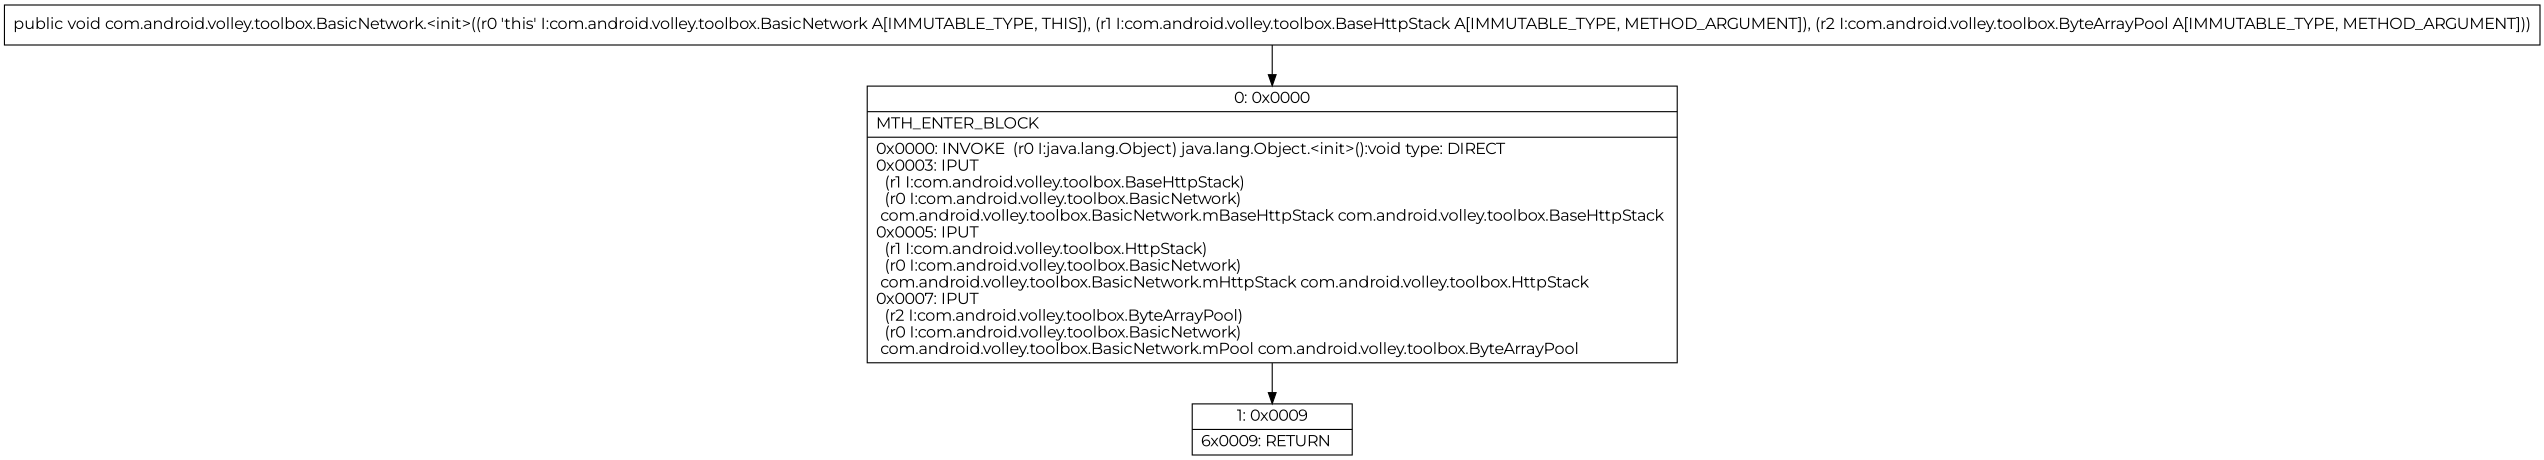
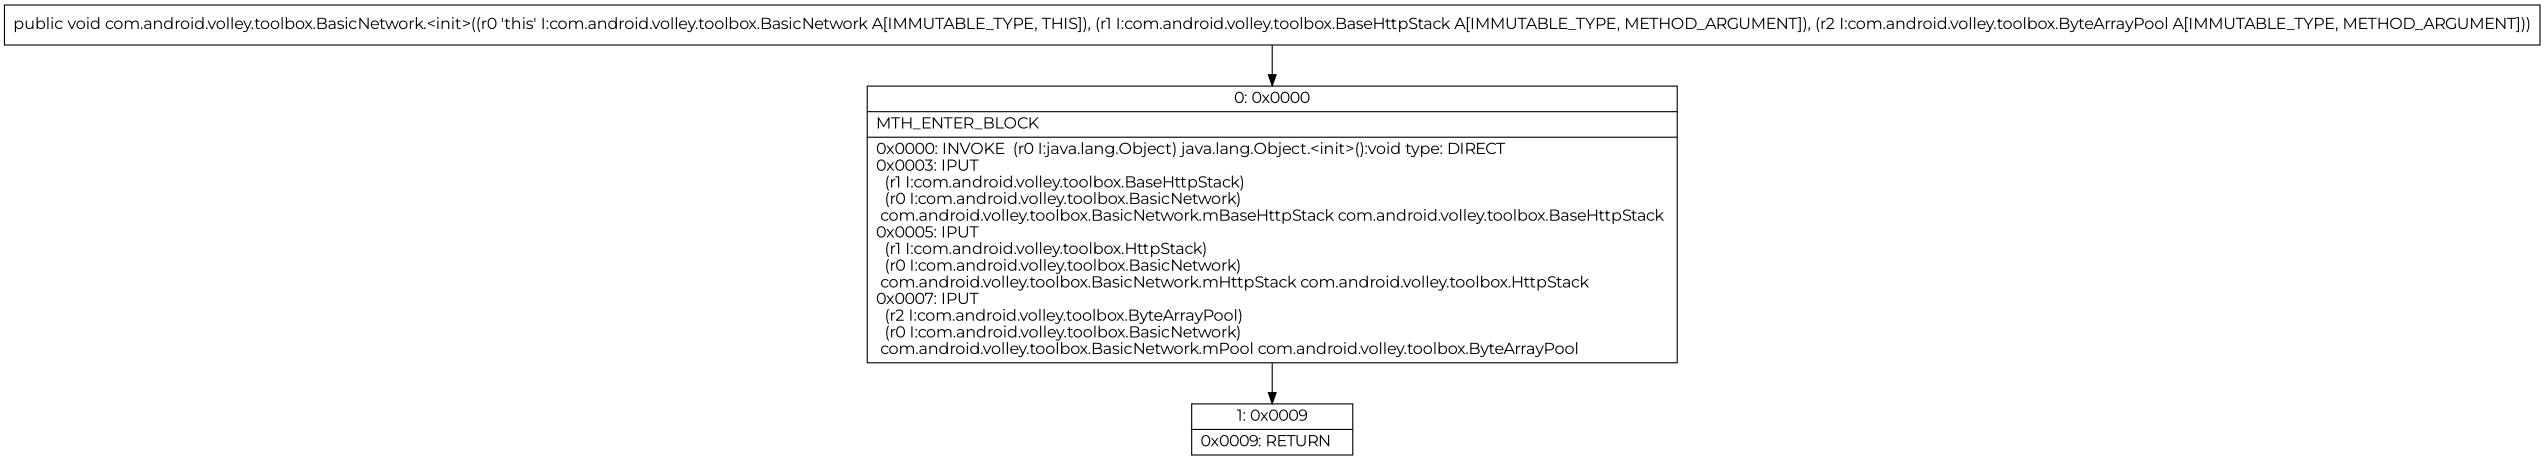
node "1: 0x0009": text "6x0009: RETURN" -> "0x0009: RETURN"
